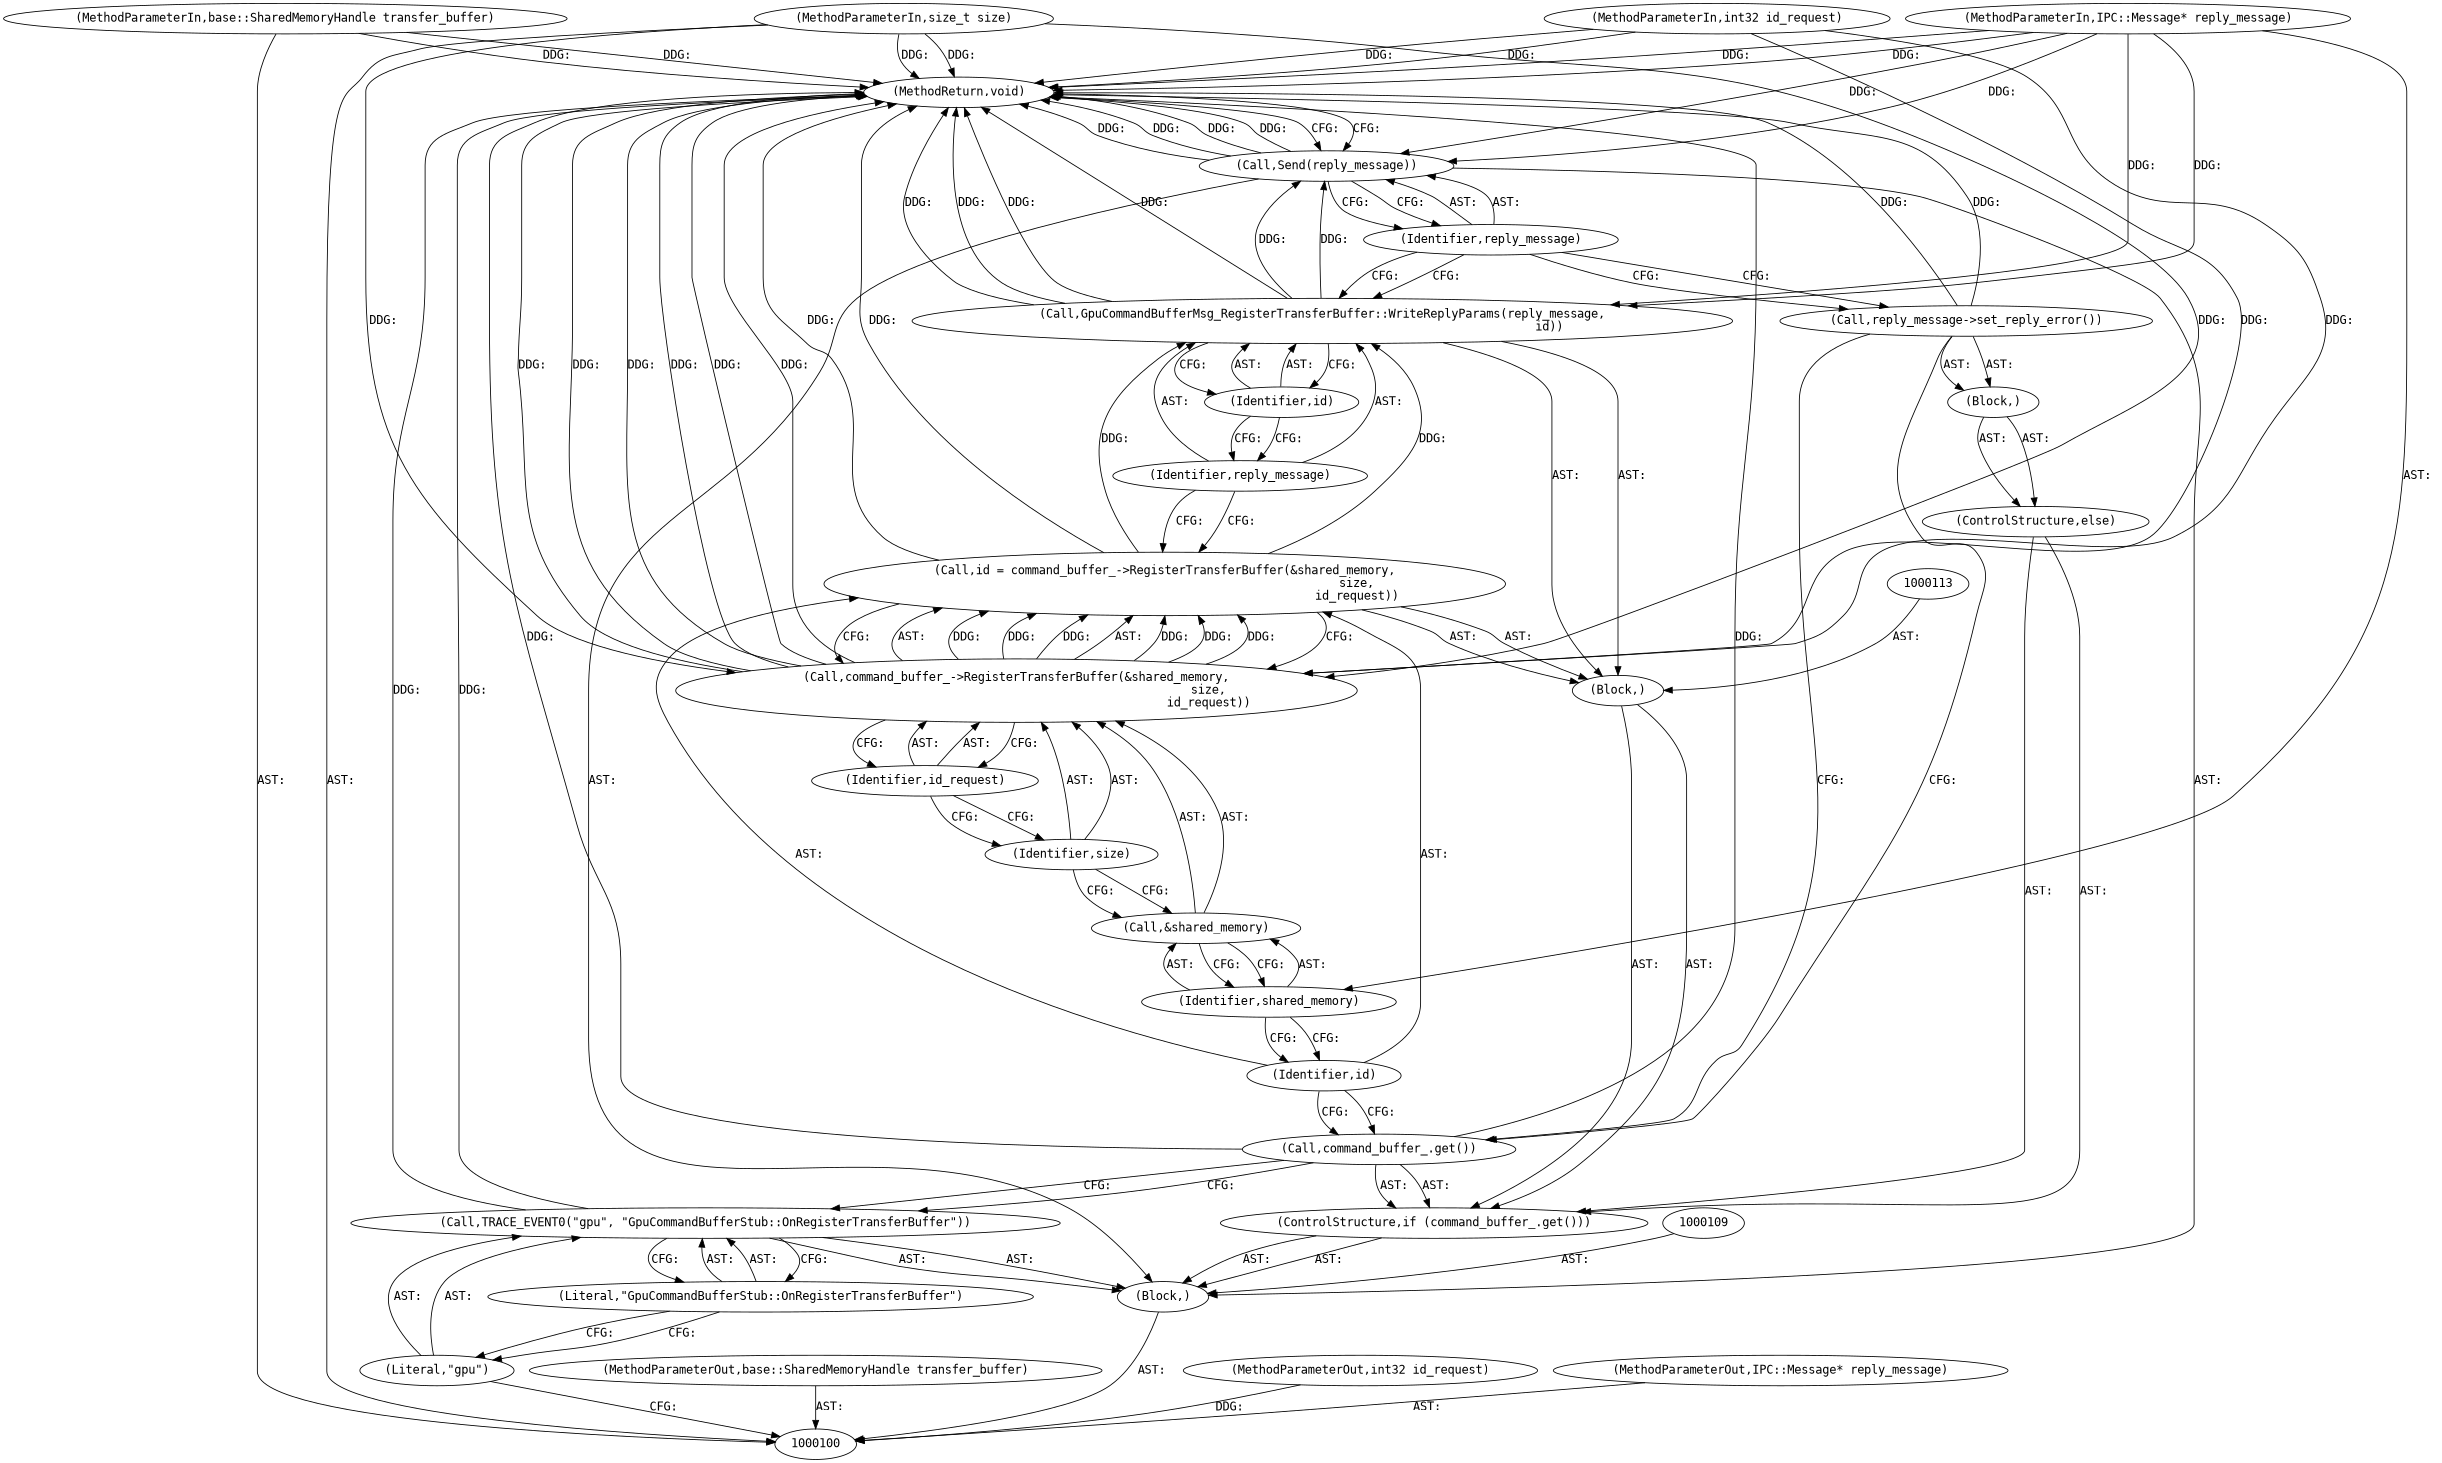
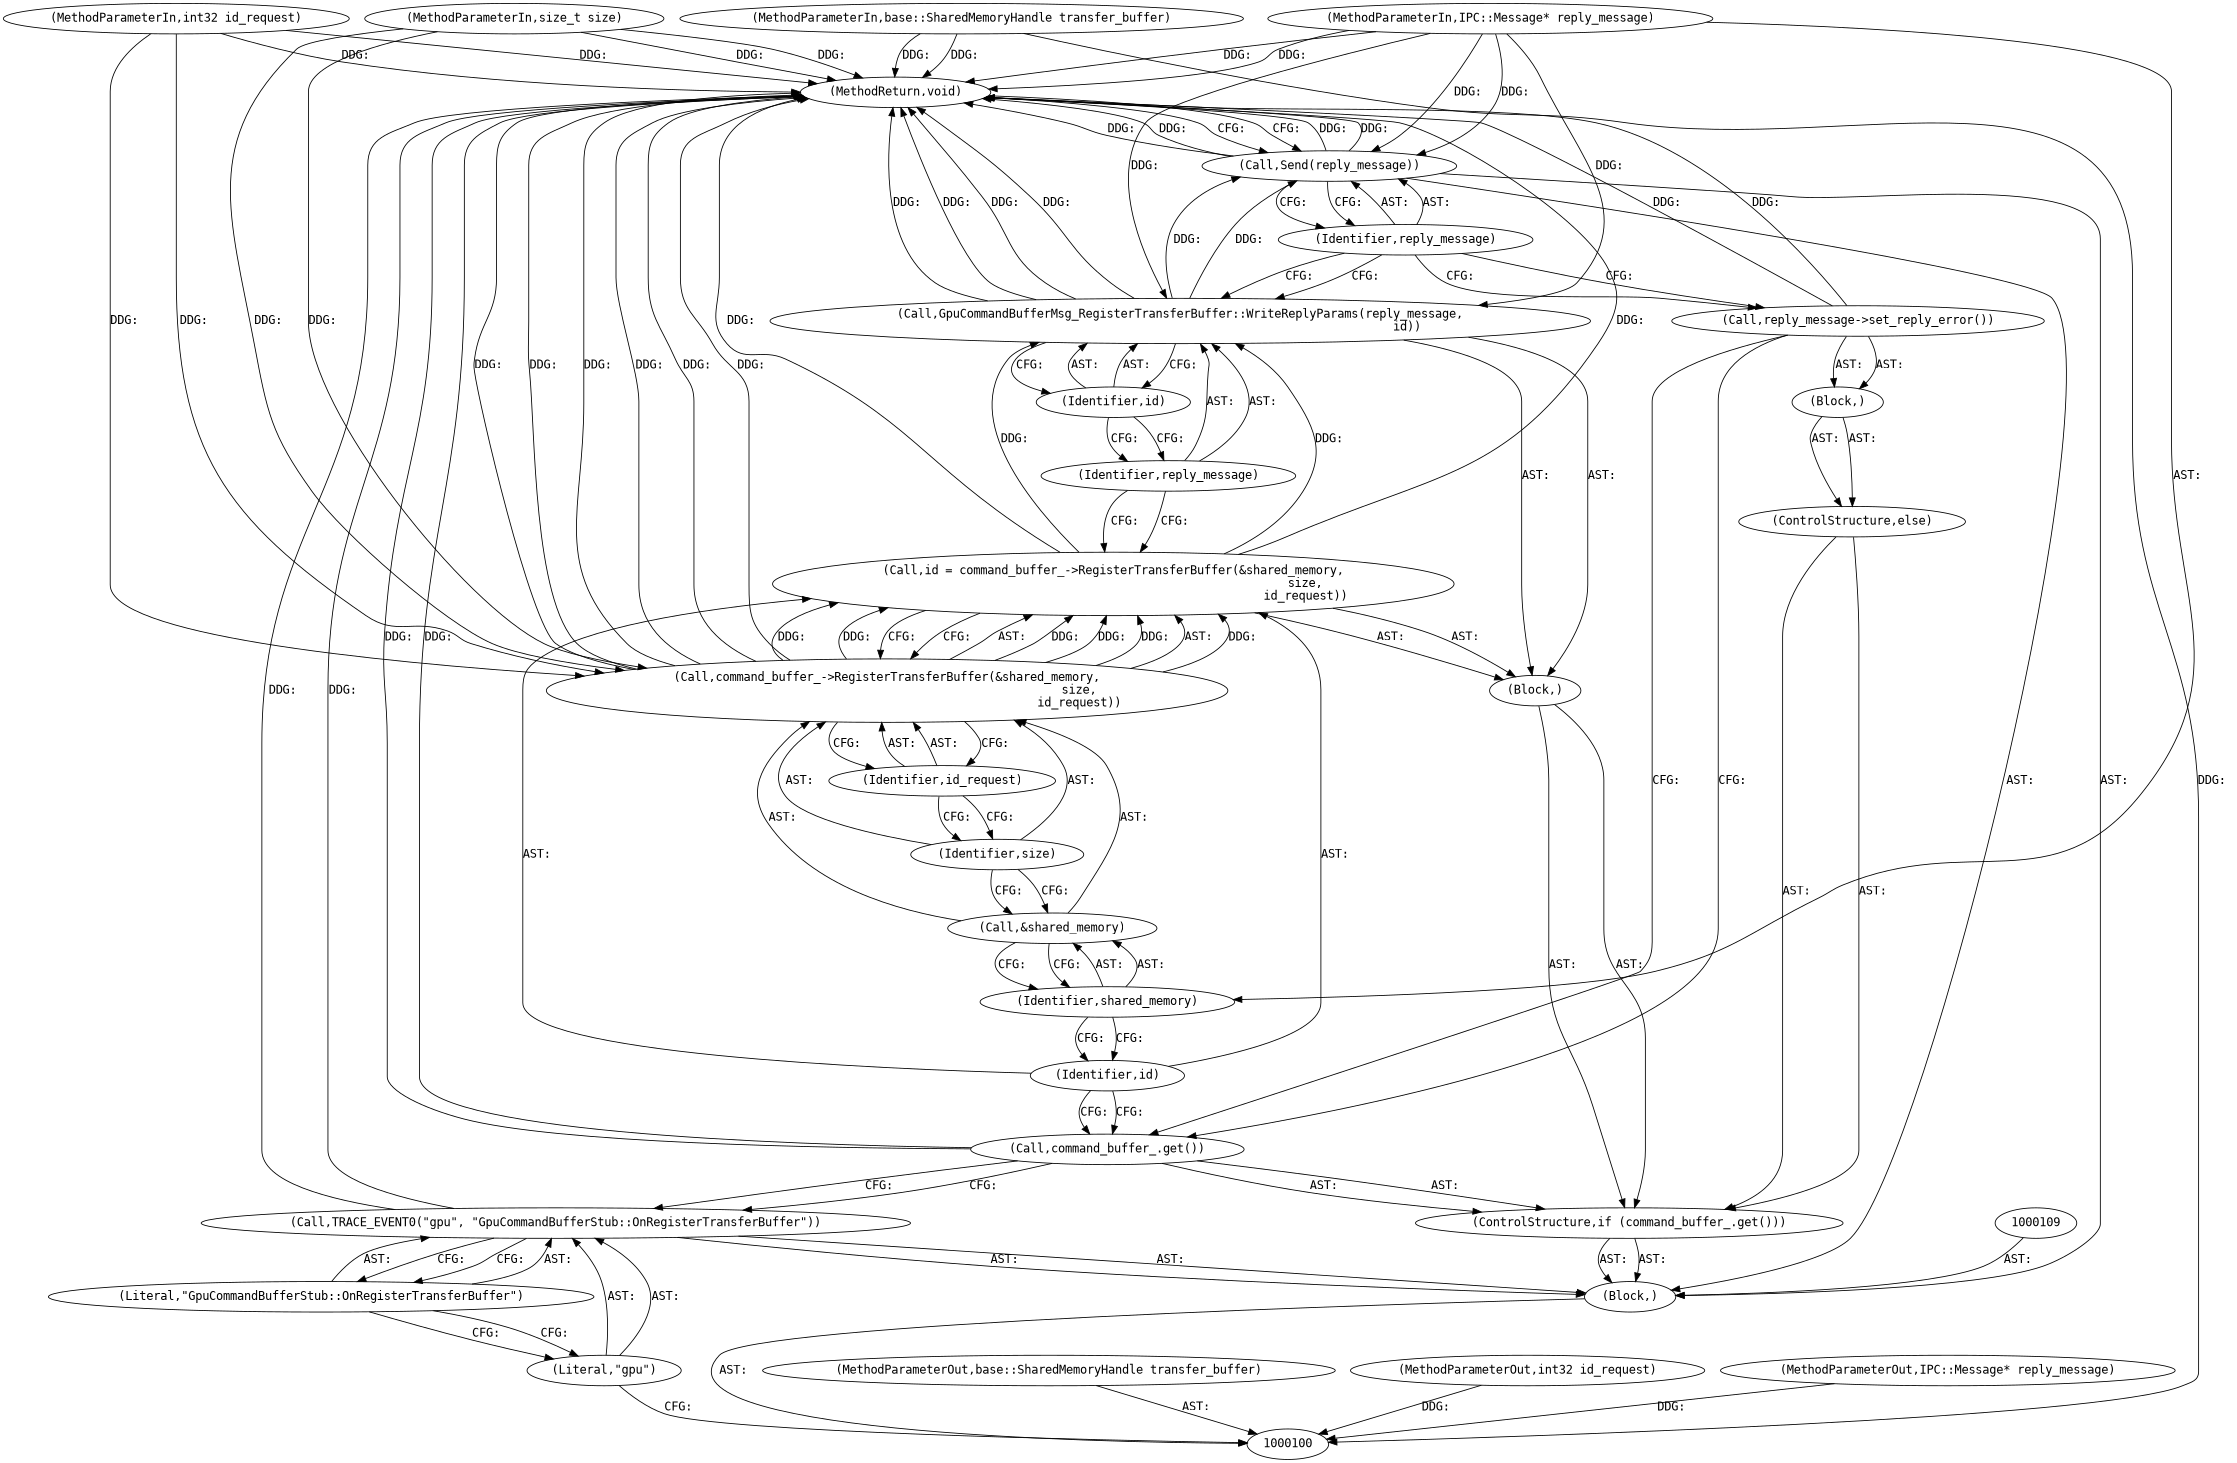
node "1000113": removed
edge "(MethodParameterIn,size_t size)" -> "1000100": removed, label "AST:"
edge "(MethodParameterIn,base::SharedMemoryHandle transfer_buffer)" -> "1000100": label "AST: " -> "DDG: "
edge "(MethodParameterOut,IPC::Message* reply_message)" -> "1000100": label "AST: " -> "DDG: "
